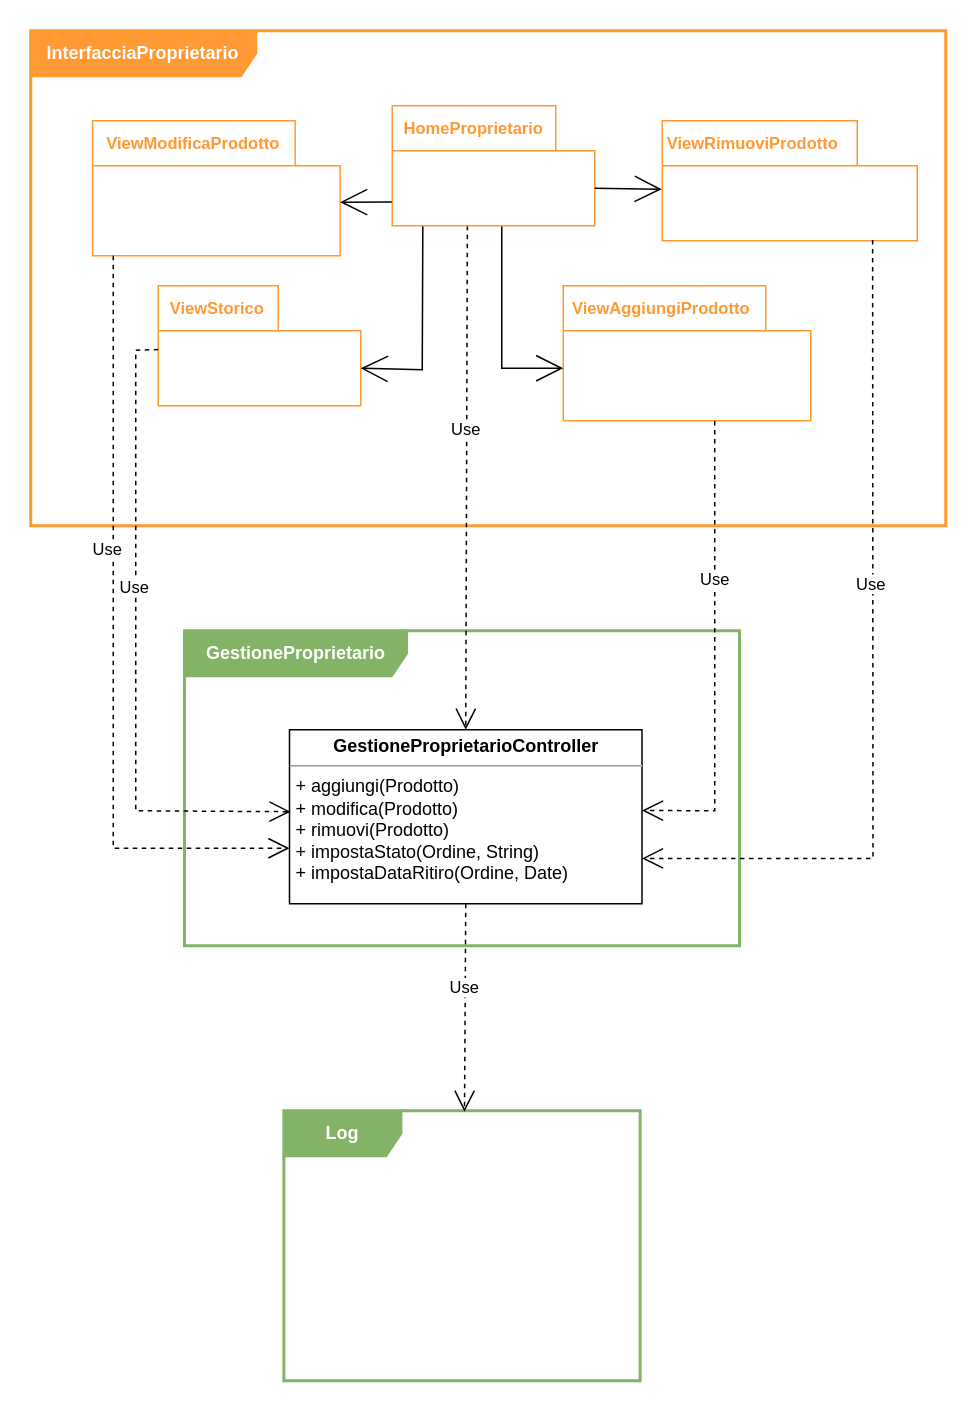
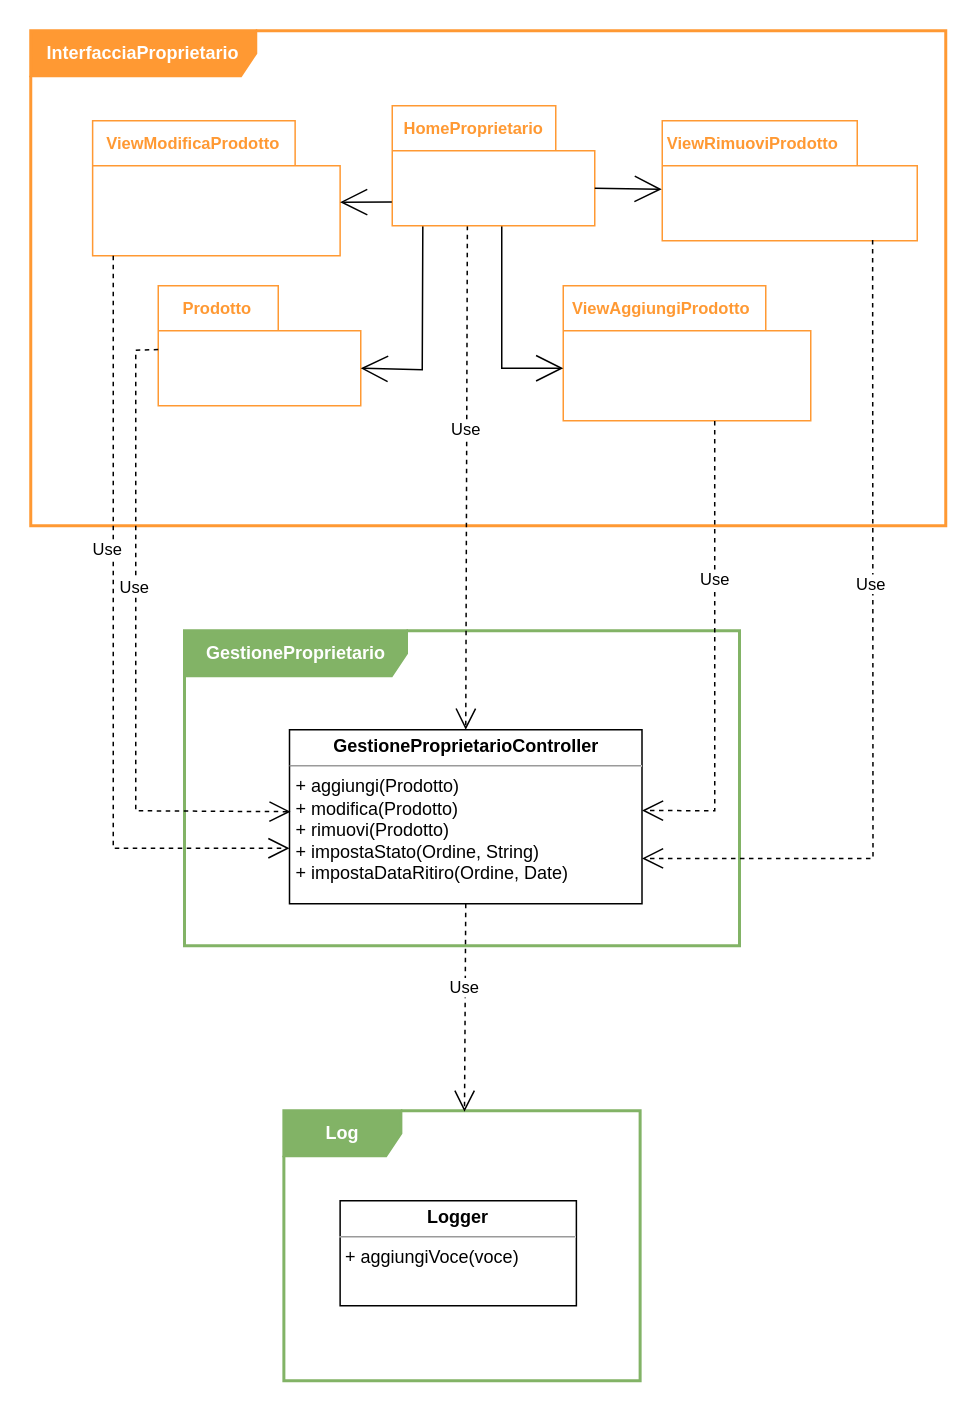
node "ViewStorico": label "ViewStorico" -> "Prodotto"
node "Logger + aggiungiVoce(voce)": added
